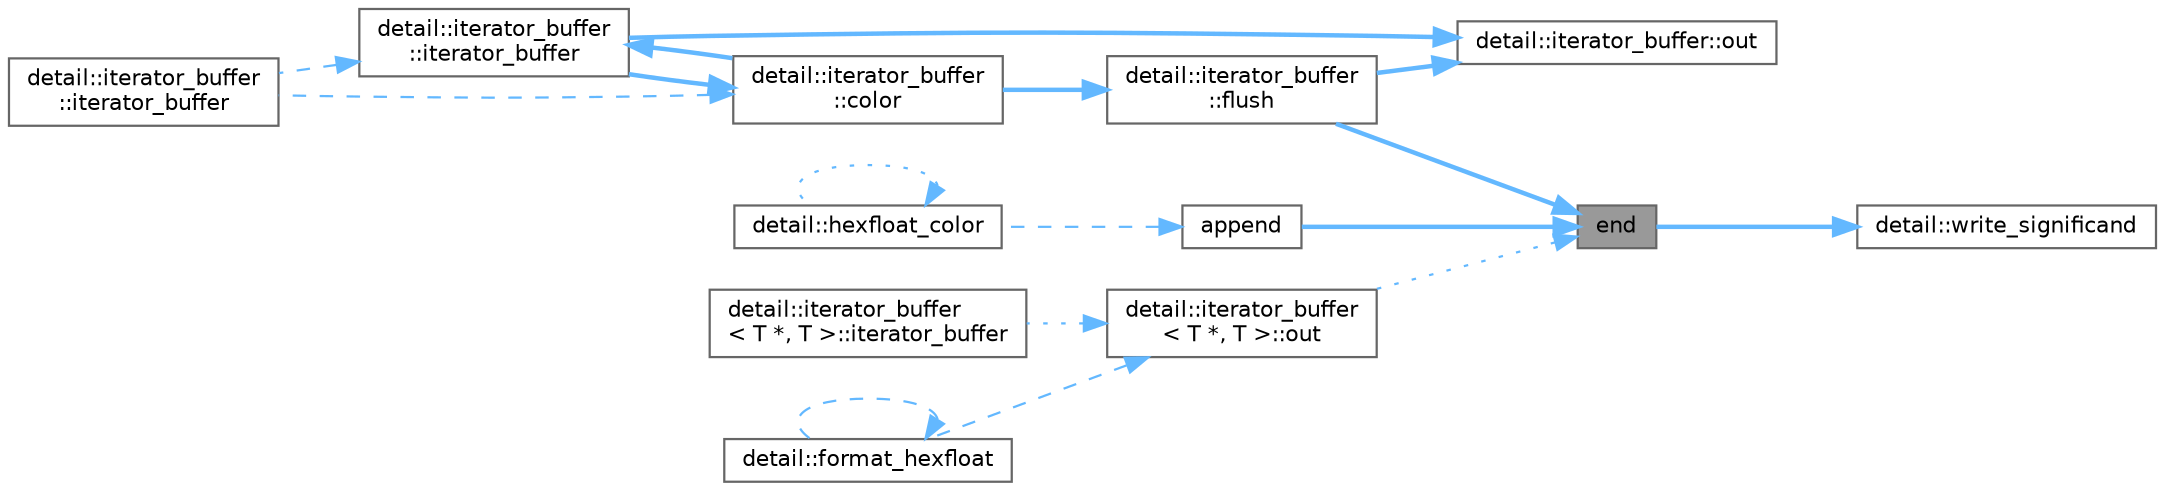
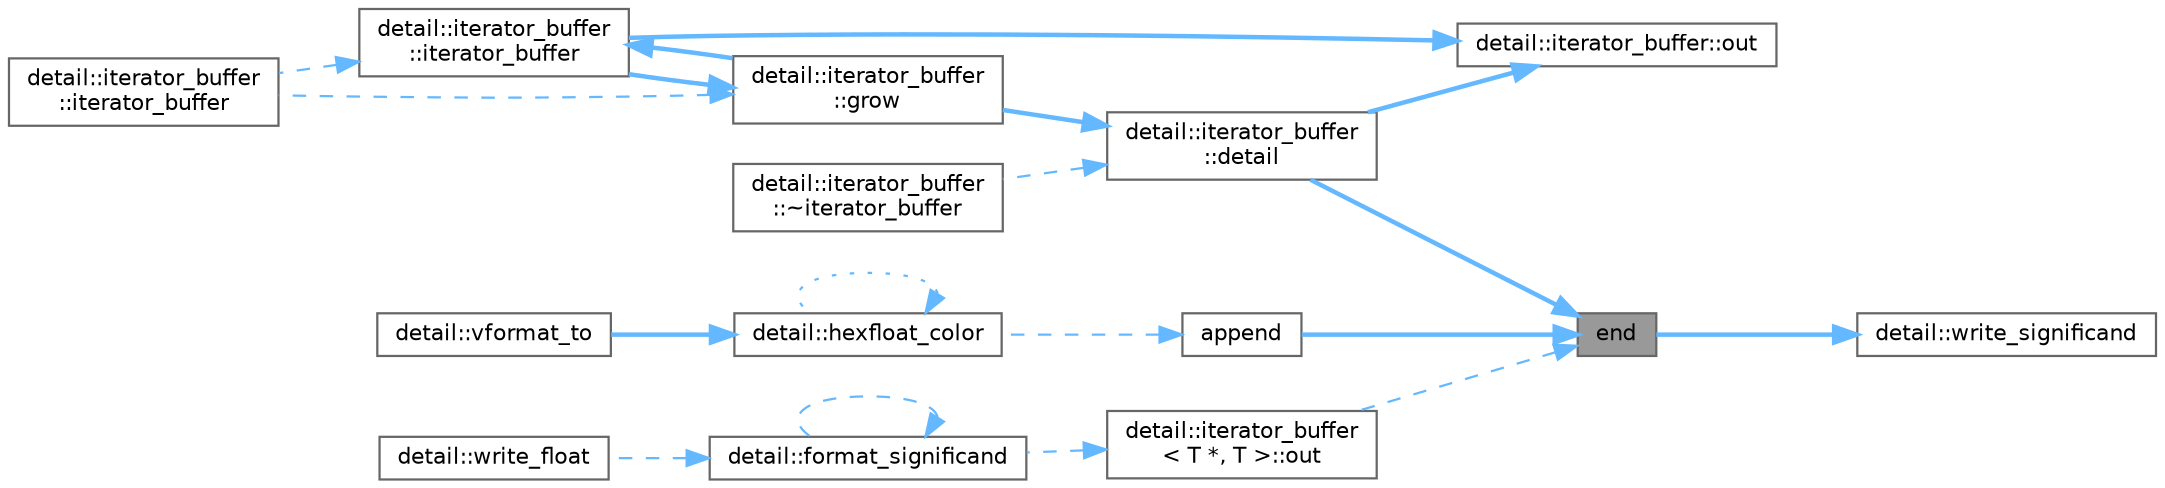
node "detail::iterator_buffer ::color": label "detail::iterator_buffer ::color" -> "detail::iterator_buffer ::grow"
node "detail::iterator_buffer ::flush": label "detail::iterator_buffer ::flush" -> "detail::iterator_buffer ::detail"
node "detail::iterator_buffer ::~iterator_buffer": added
edge "detail::iterator_buffer < T *, T >::out" -> "end": style dotted -> dashed
node "detail::iterator_buffer < T *, T >::iterator_buffer": removed
node "detail::vformat_to": added
node "detail::write_float": added
node "detail::format_hexfloat": label "detail::format_hexfloat" -> "detail::format_significand"
